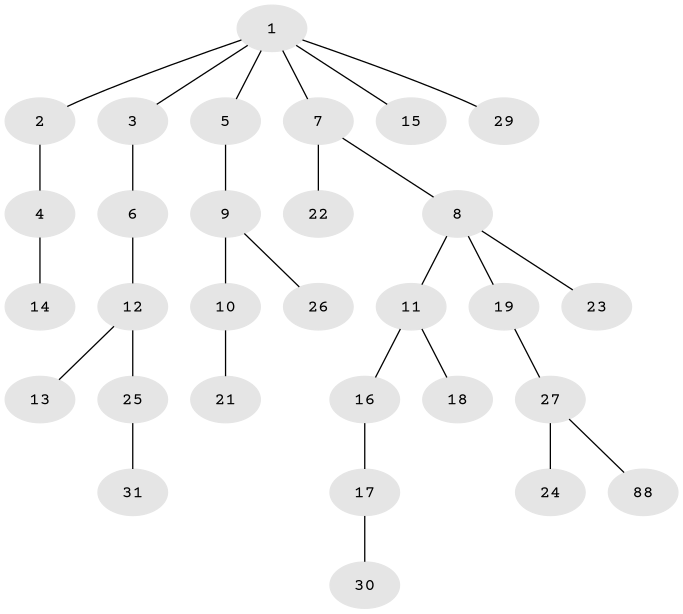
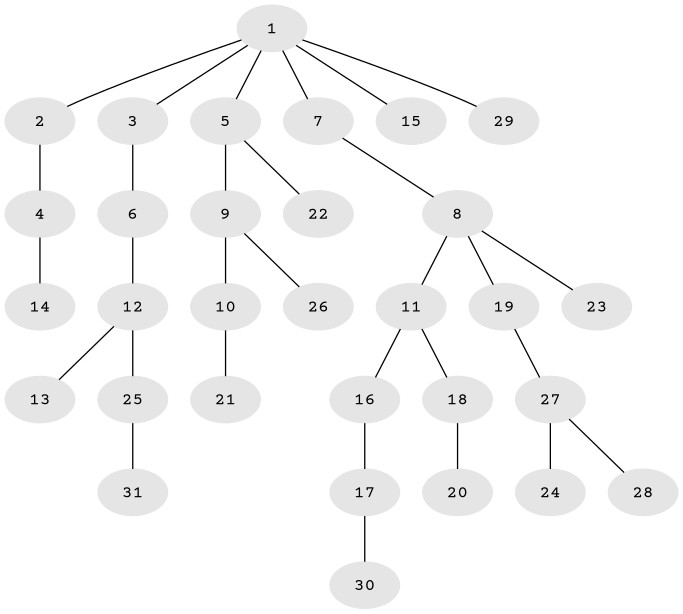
edge "7" -- "22": now "5" -- "22"
node "20": added
node "88": label "88" -> "28"
